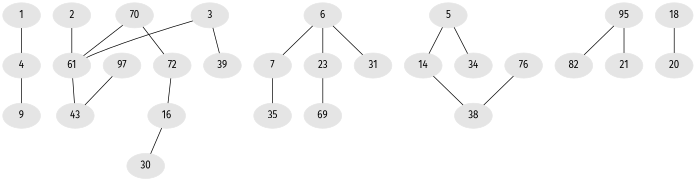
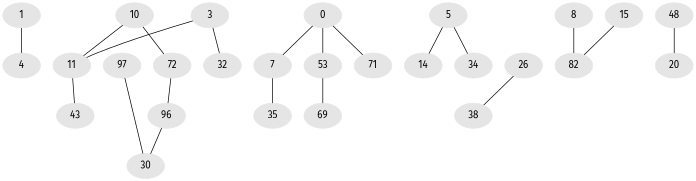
node "2": removed
node "70": label "70" -> "10"
node "6": label "6" -> "0"
node "8": added
node "95": label "95" -> "15"
node "18": label "18" -> "48"
node "61": label "61" -> "11"
node "39": label "39" -> "32"
node "23": label "23" -> "53"
node "31": label "31" -> "71"
node "76": label "76" -> "26"
node "21": removed
edge "97" -- "43": now "97" -- "30"
edge "14" -- "38": removed
node "9": removed
node "16": label "16" -> "96"
